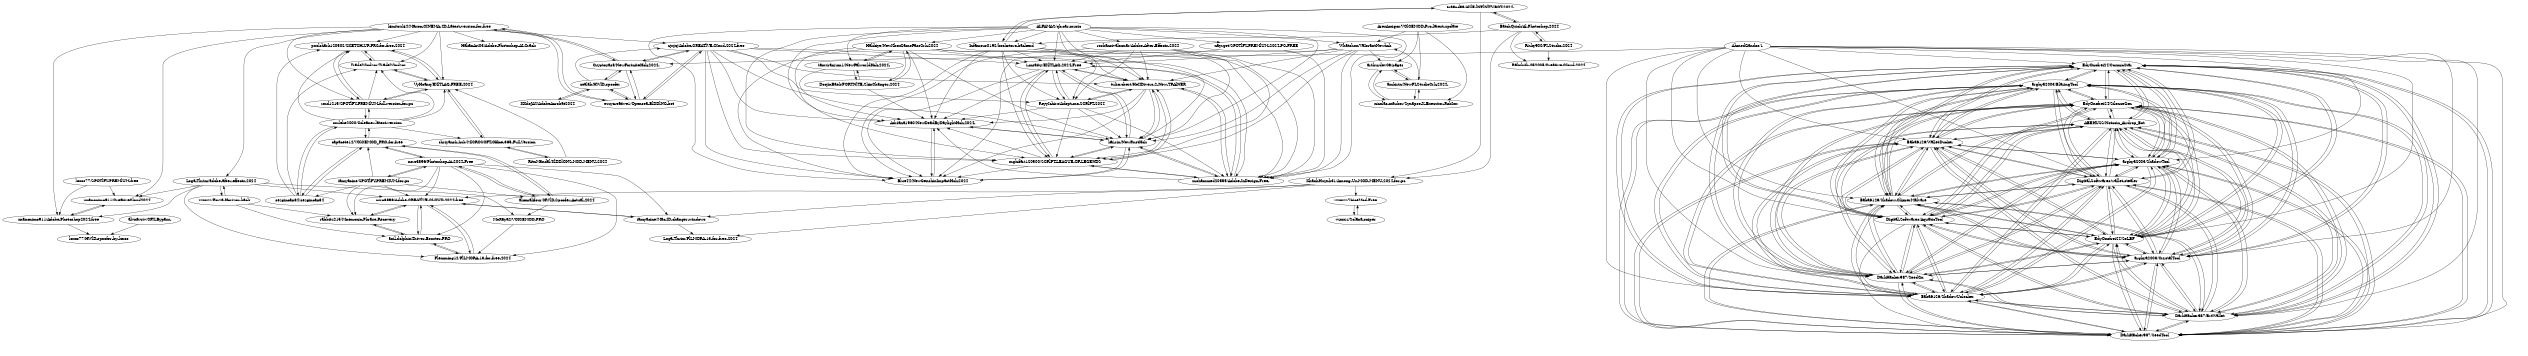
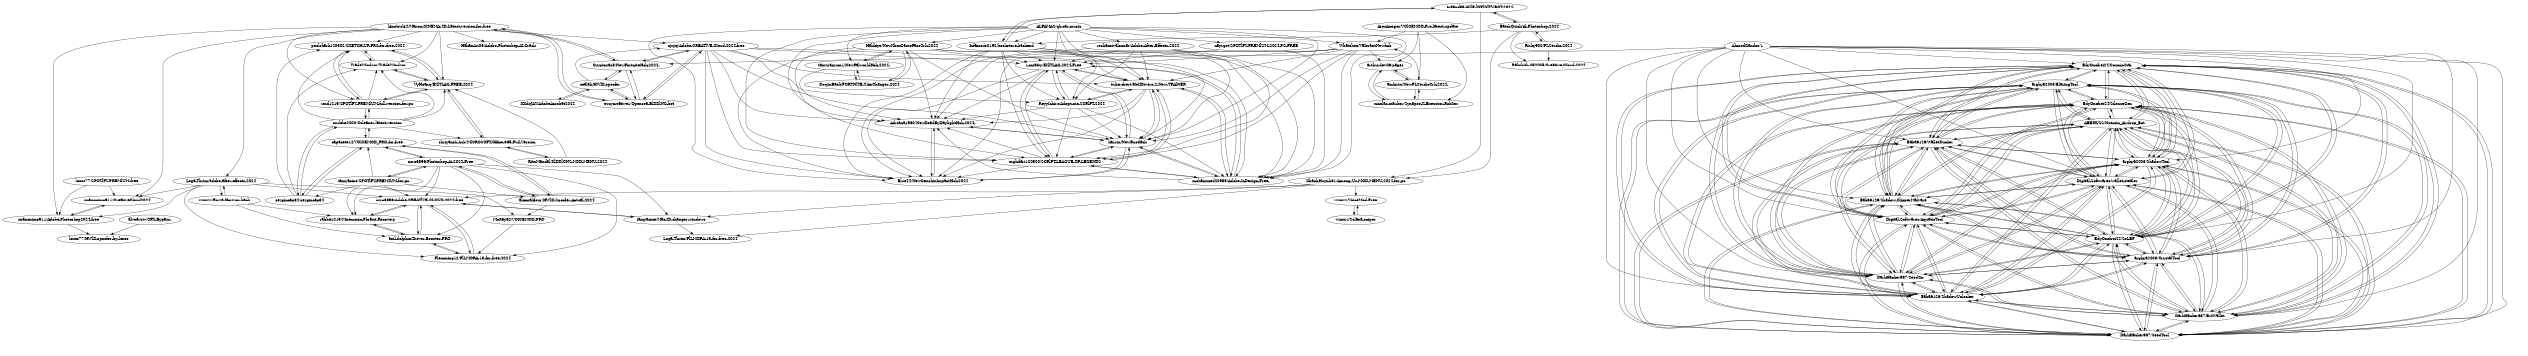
edge "DoojinBaek/FORTNlTE-SkinChanger-2024" -> "Adriana1960/NewDeadByDaylightHck-2024-": now "Whatshon/VaIorantNewhck" -> "Adriana1960/NewDeadByDaylightHck-2024-"
edge "DarkHacker987/SeedTool" -> "Digital-Softwares/AquaticTool": added
